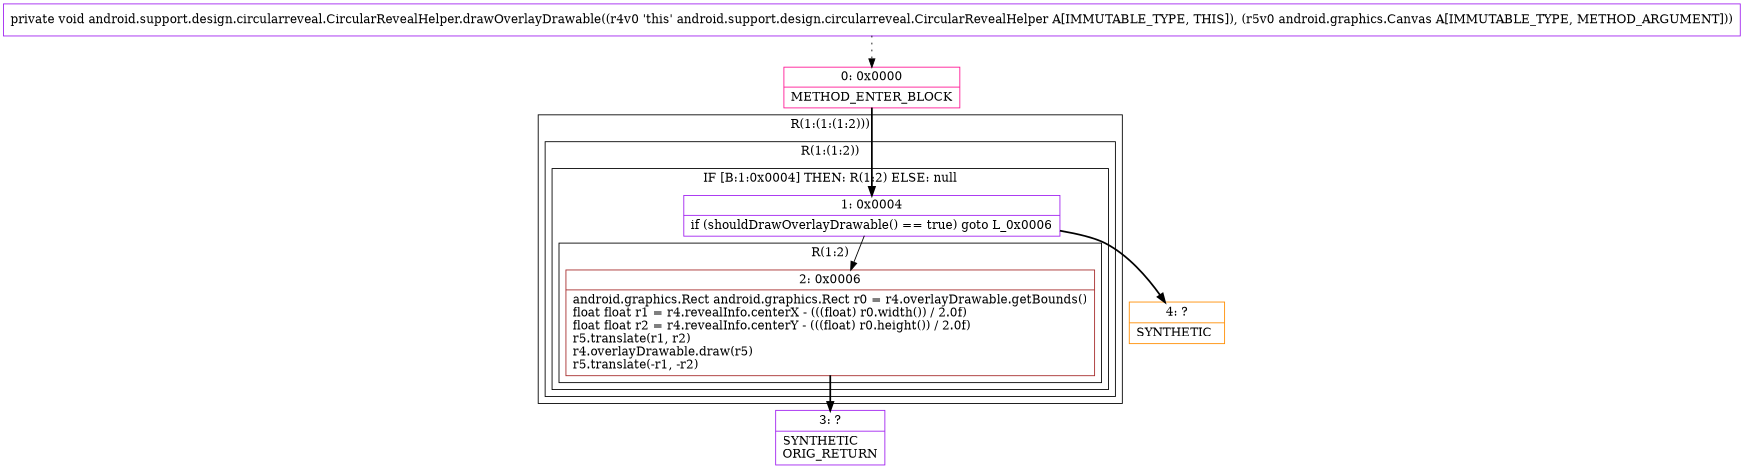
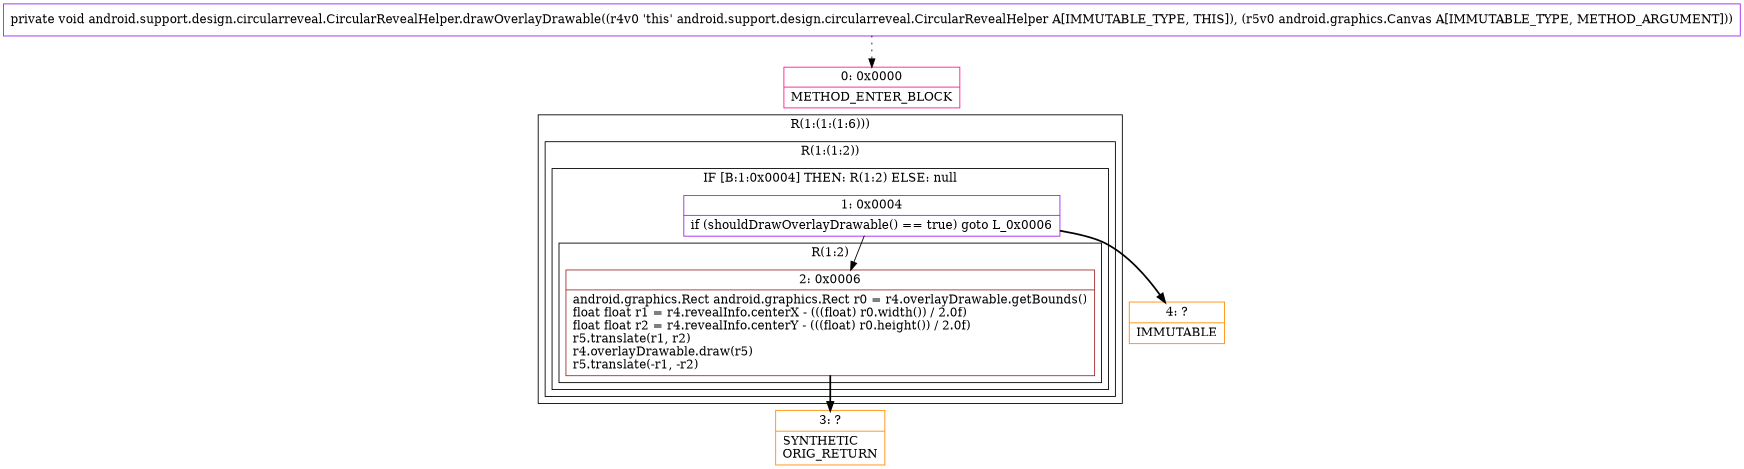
cluster "R(1:(1:(1:2)))": label "R(1:(1:(1:2)))" -> "R(1:(1:(1:6)))"
edge "0: 0x0000" -> "1: 0x0004": removed
node "4: ?": text "SYNTHETIC" -> "IMMUTABLE"
node "3: ?": color purple -> darkorange
